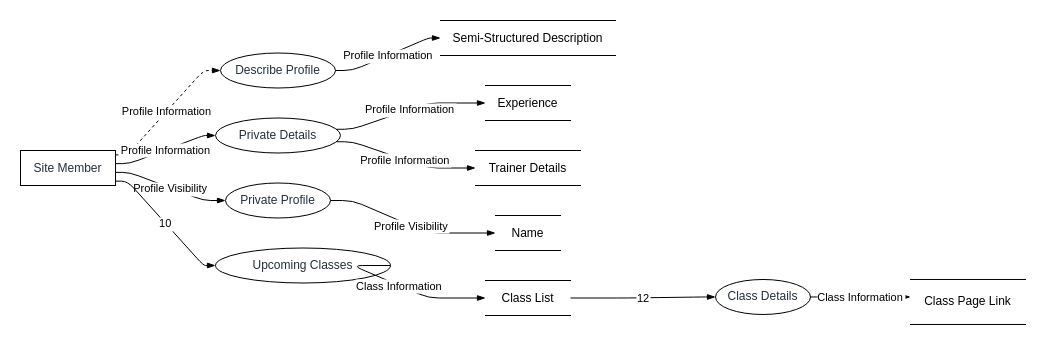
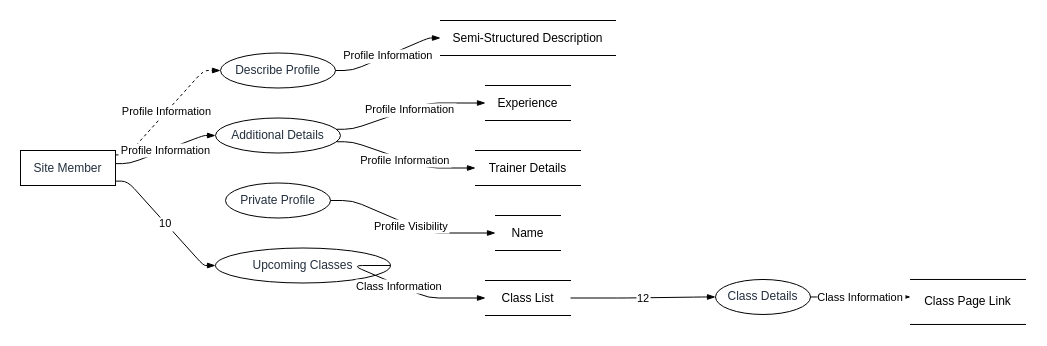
node "Private Details": label "Private Details" -> "Additional Details"
edge "Site Member" -> "Private Profile": removed, label "Profile Visibility"
